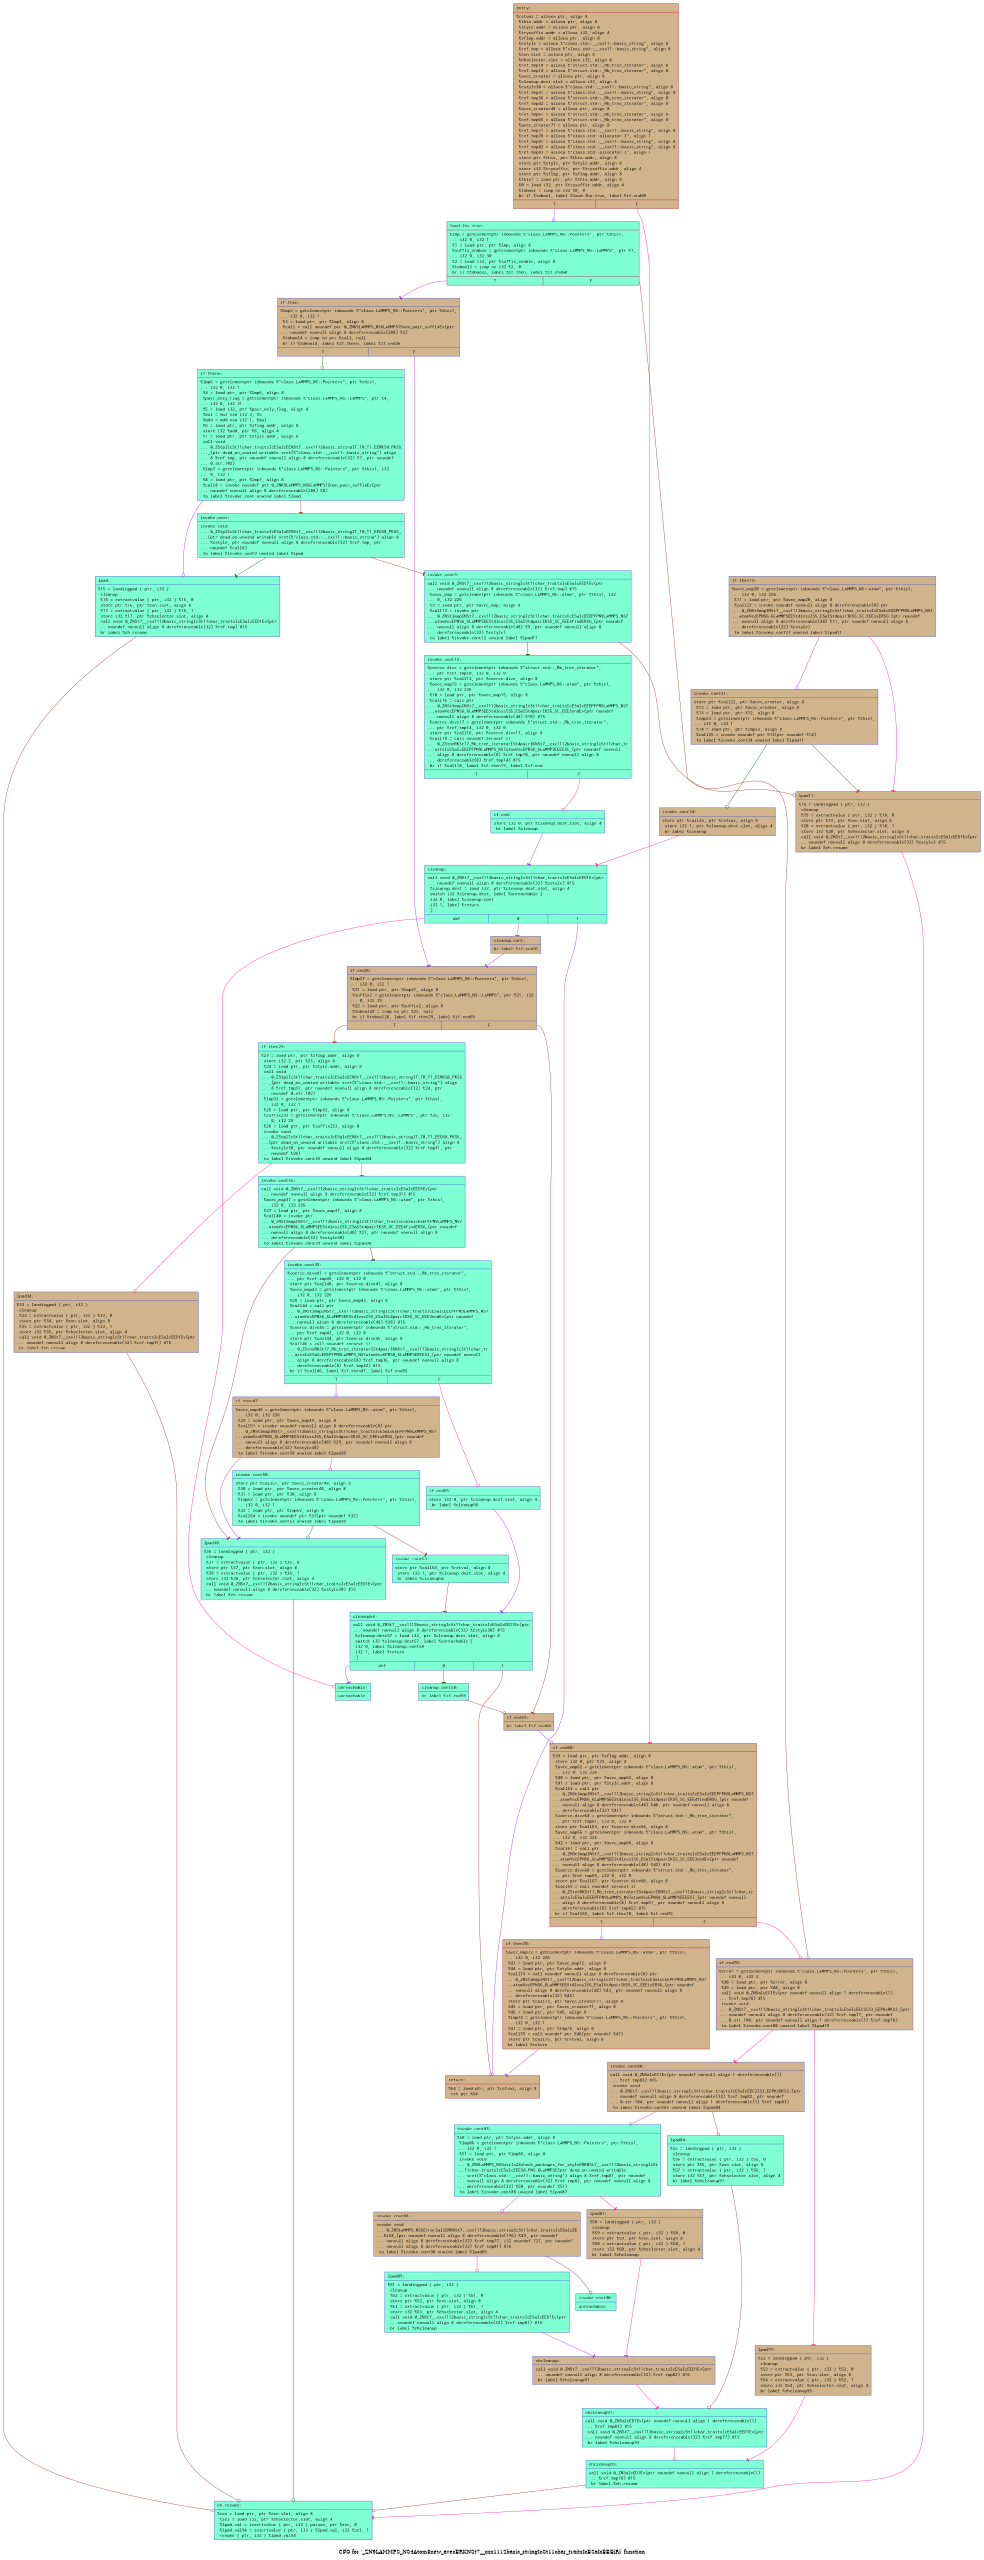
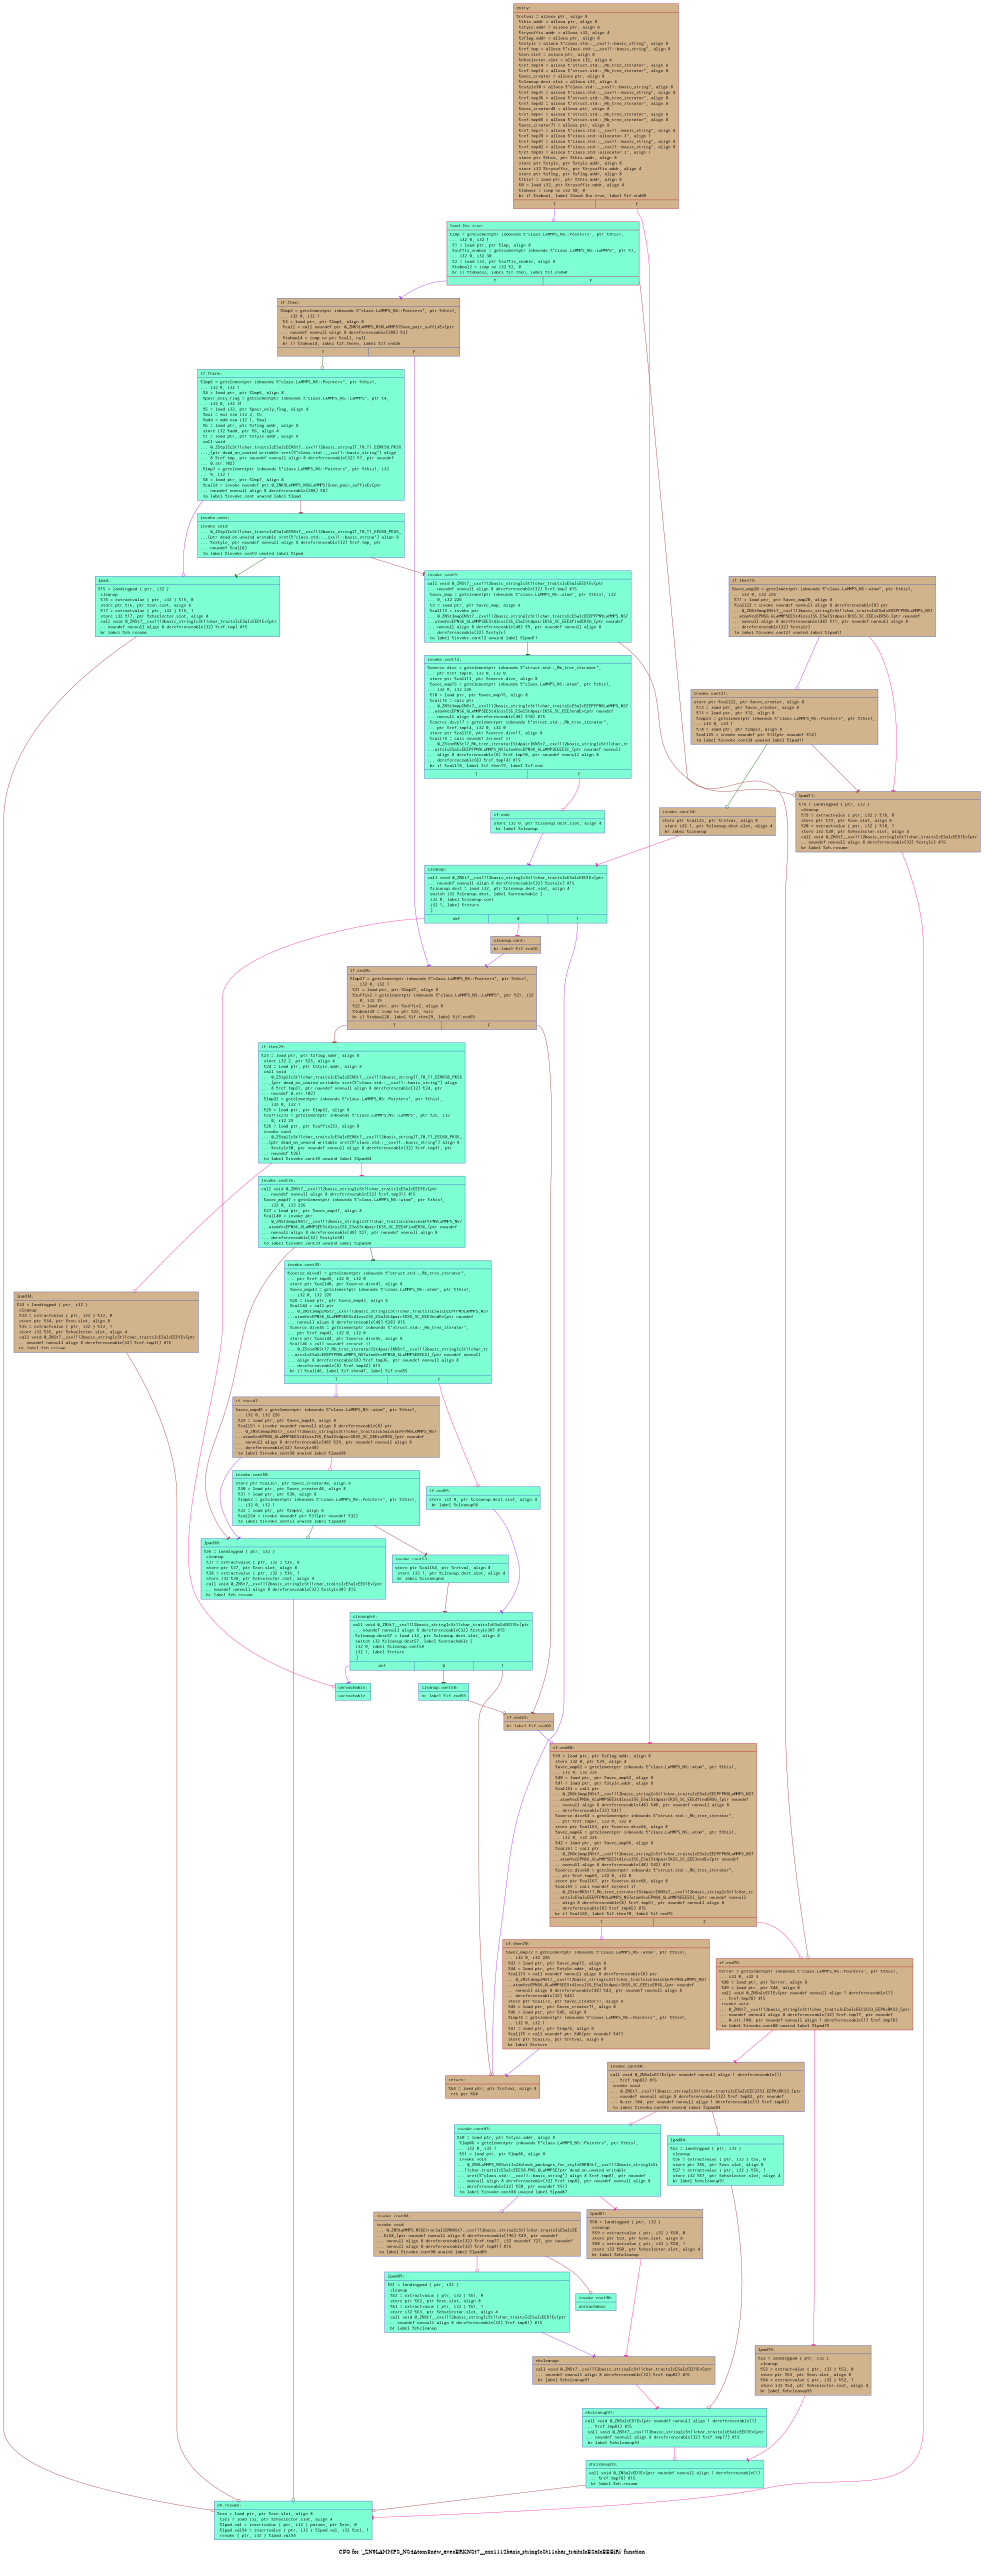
node "if.end76:": color #3d50c3ff -> #b70d28ff
